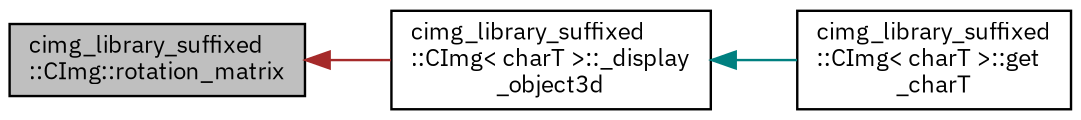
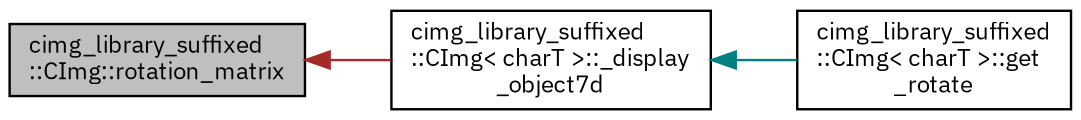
node "cimg_library_suffixed ::CImg< charT >::_display _object3d": label "cimg_library_suffixed ::CImg< charT >::_display _object3d" -> "cimg_library_suffixed ::CImg< charT >::_display _object7d"
node "cimg_library_suffixed ::CImg< charT >::get _charT": label "cimg_library_suffixed ::CImg< charT >::get _charT" -> "cimg_library_suffixed ::CImg< charT >::get _rotate"
